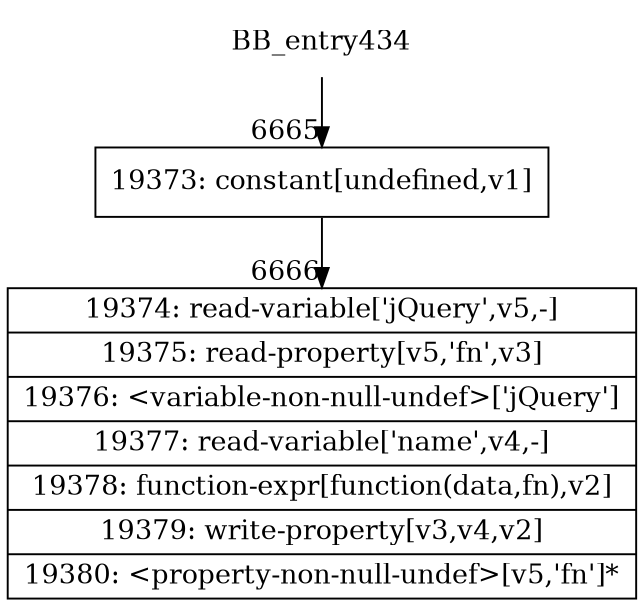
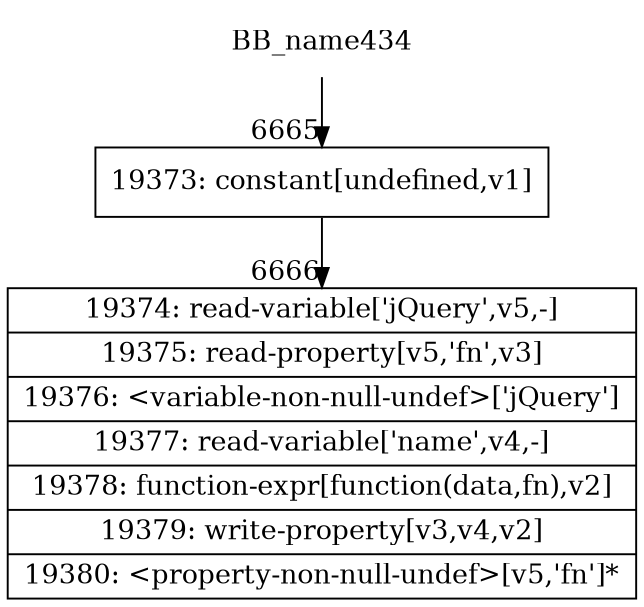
node "BB_entry434": label "BB_entry434" -> "BB_name434"
